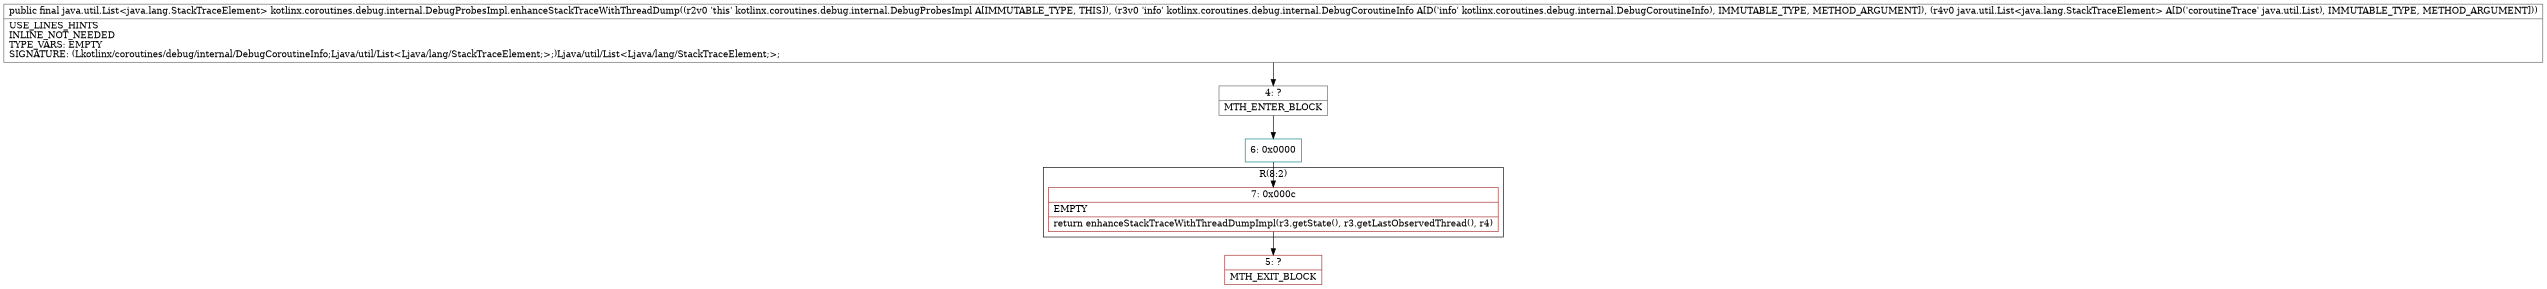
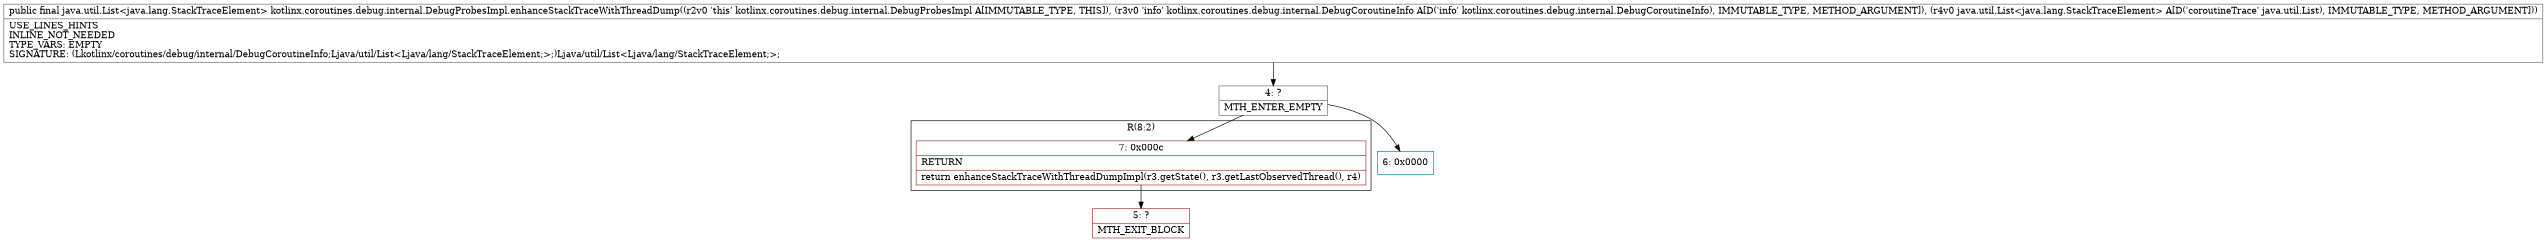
node "4: ?": text "MTH_ENTER_BLOCK" -> "MTH_ENTER_EMPTY"
edge "6: 0x0000" -> "7: 0x000c": now "4: ?" -> "7: 0x000c"
node "7: 0x000c": text "EMPTY" -> "RETURN"
